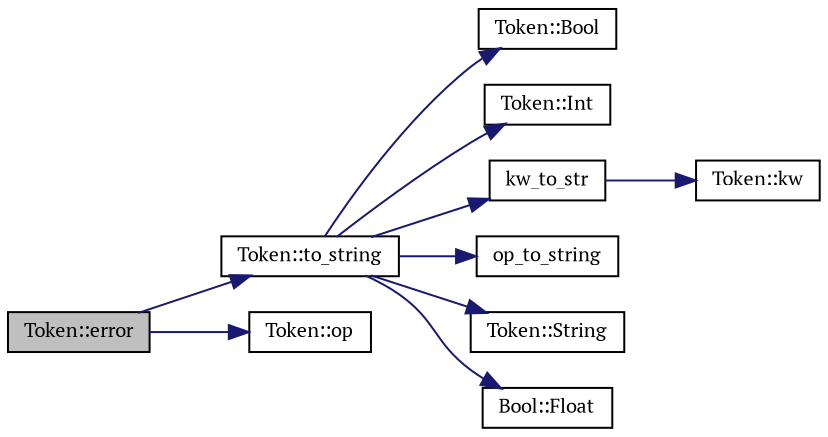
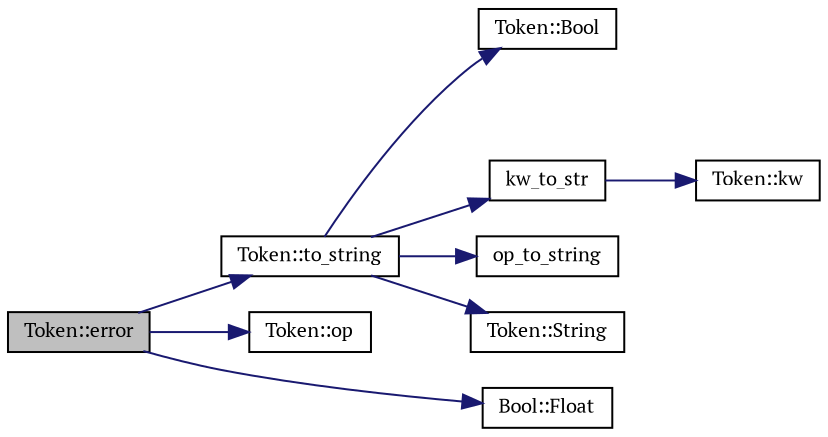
node "Token::Int": removed
edge "Token::to_string" -> "Bool::Float": now "Token::error" -> "Bool::Float"
